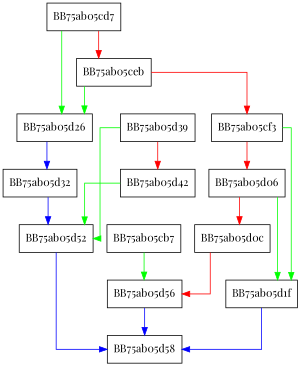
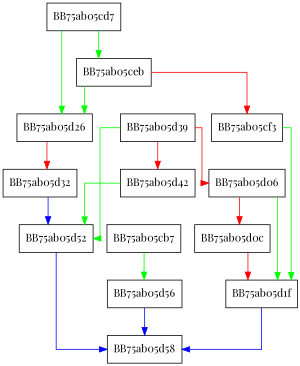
edge "BB75ab05cd7" -> "BB75ab05ceb": color red -> green
edge "BB75ab05d26" -> "BB75ab05d32": color blue -> red
edge "BB75ab05cf3" -> "BB75ab05d06": now "BB75ab05d39" -> "BB75ab05d06"
edge "BB75ab05d0c" -> "BB75ab05d56": now "BB75ab05d0c" -> "BB75ab05d1f"
